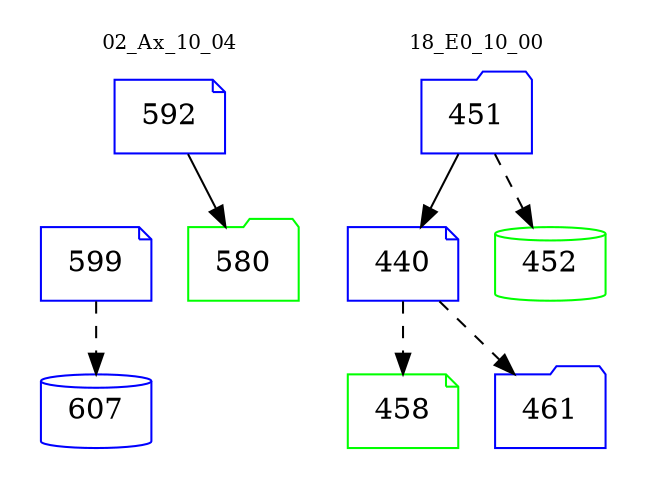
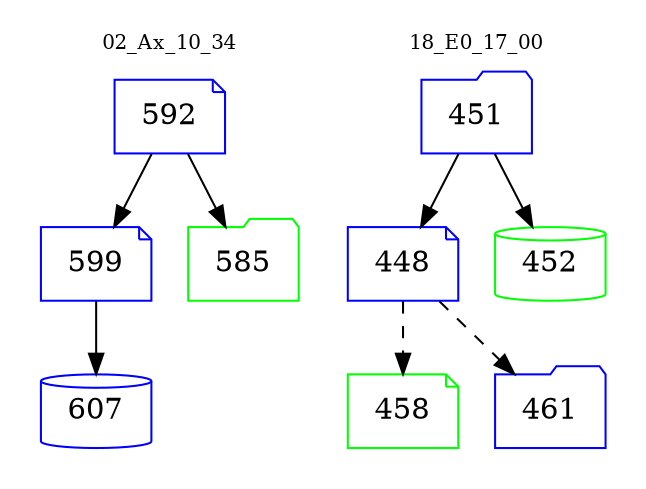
cluster "02_Ax_10_04": label "02_Ax_10_04" -> "02_Ax_10_34"
cluster "18_E0_10_00": label "18_E0_10_00" -> "18_E0_17_00"
edge "592" -> "599": added
edge "451" -> "452": style dashed -> solid
node "580": label "580" -> "585"
node "440": label "440" -> "448"
edge "599" -> "607": style dashed -> solid
